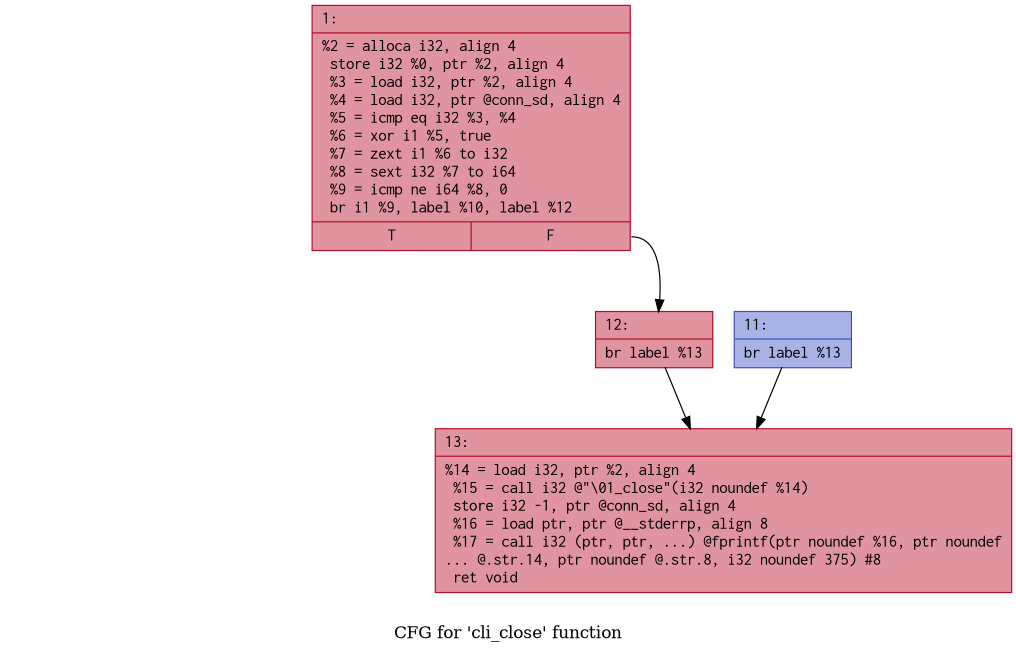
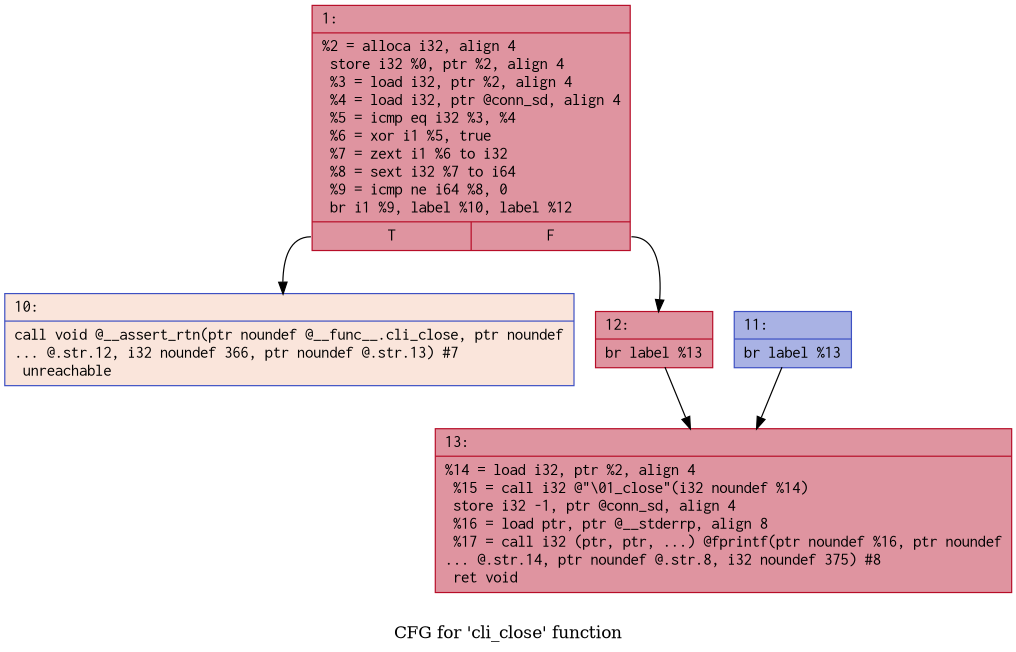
node "10:": added
